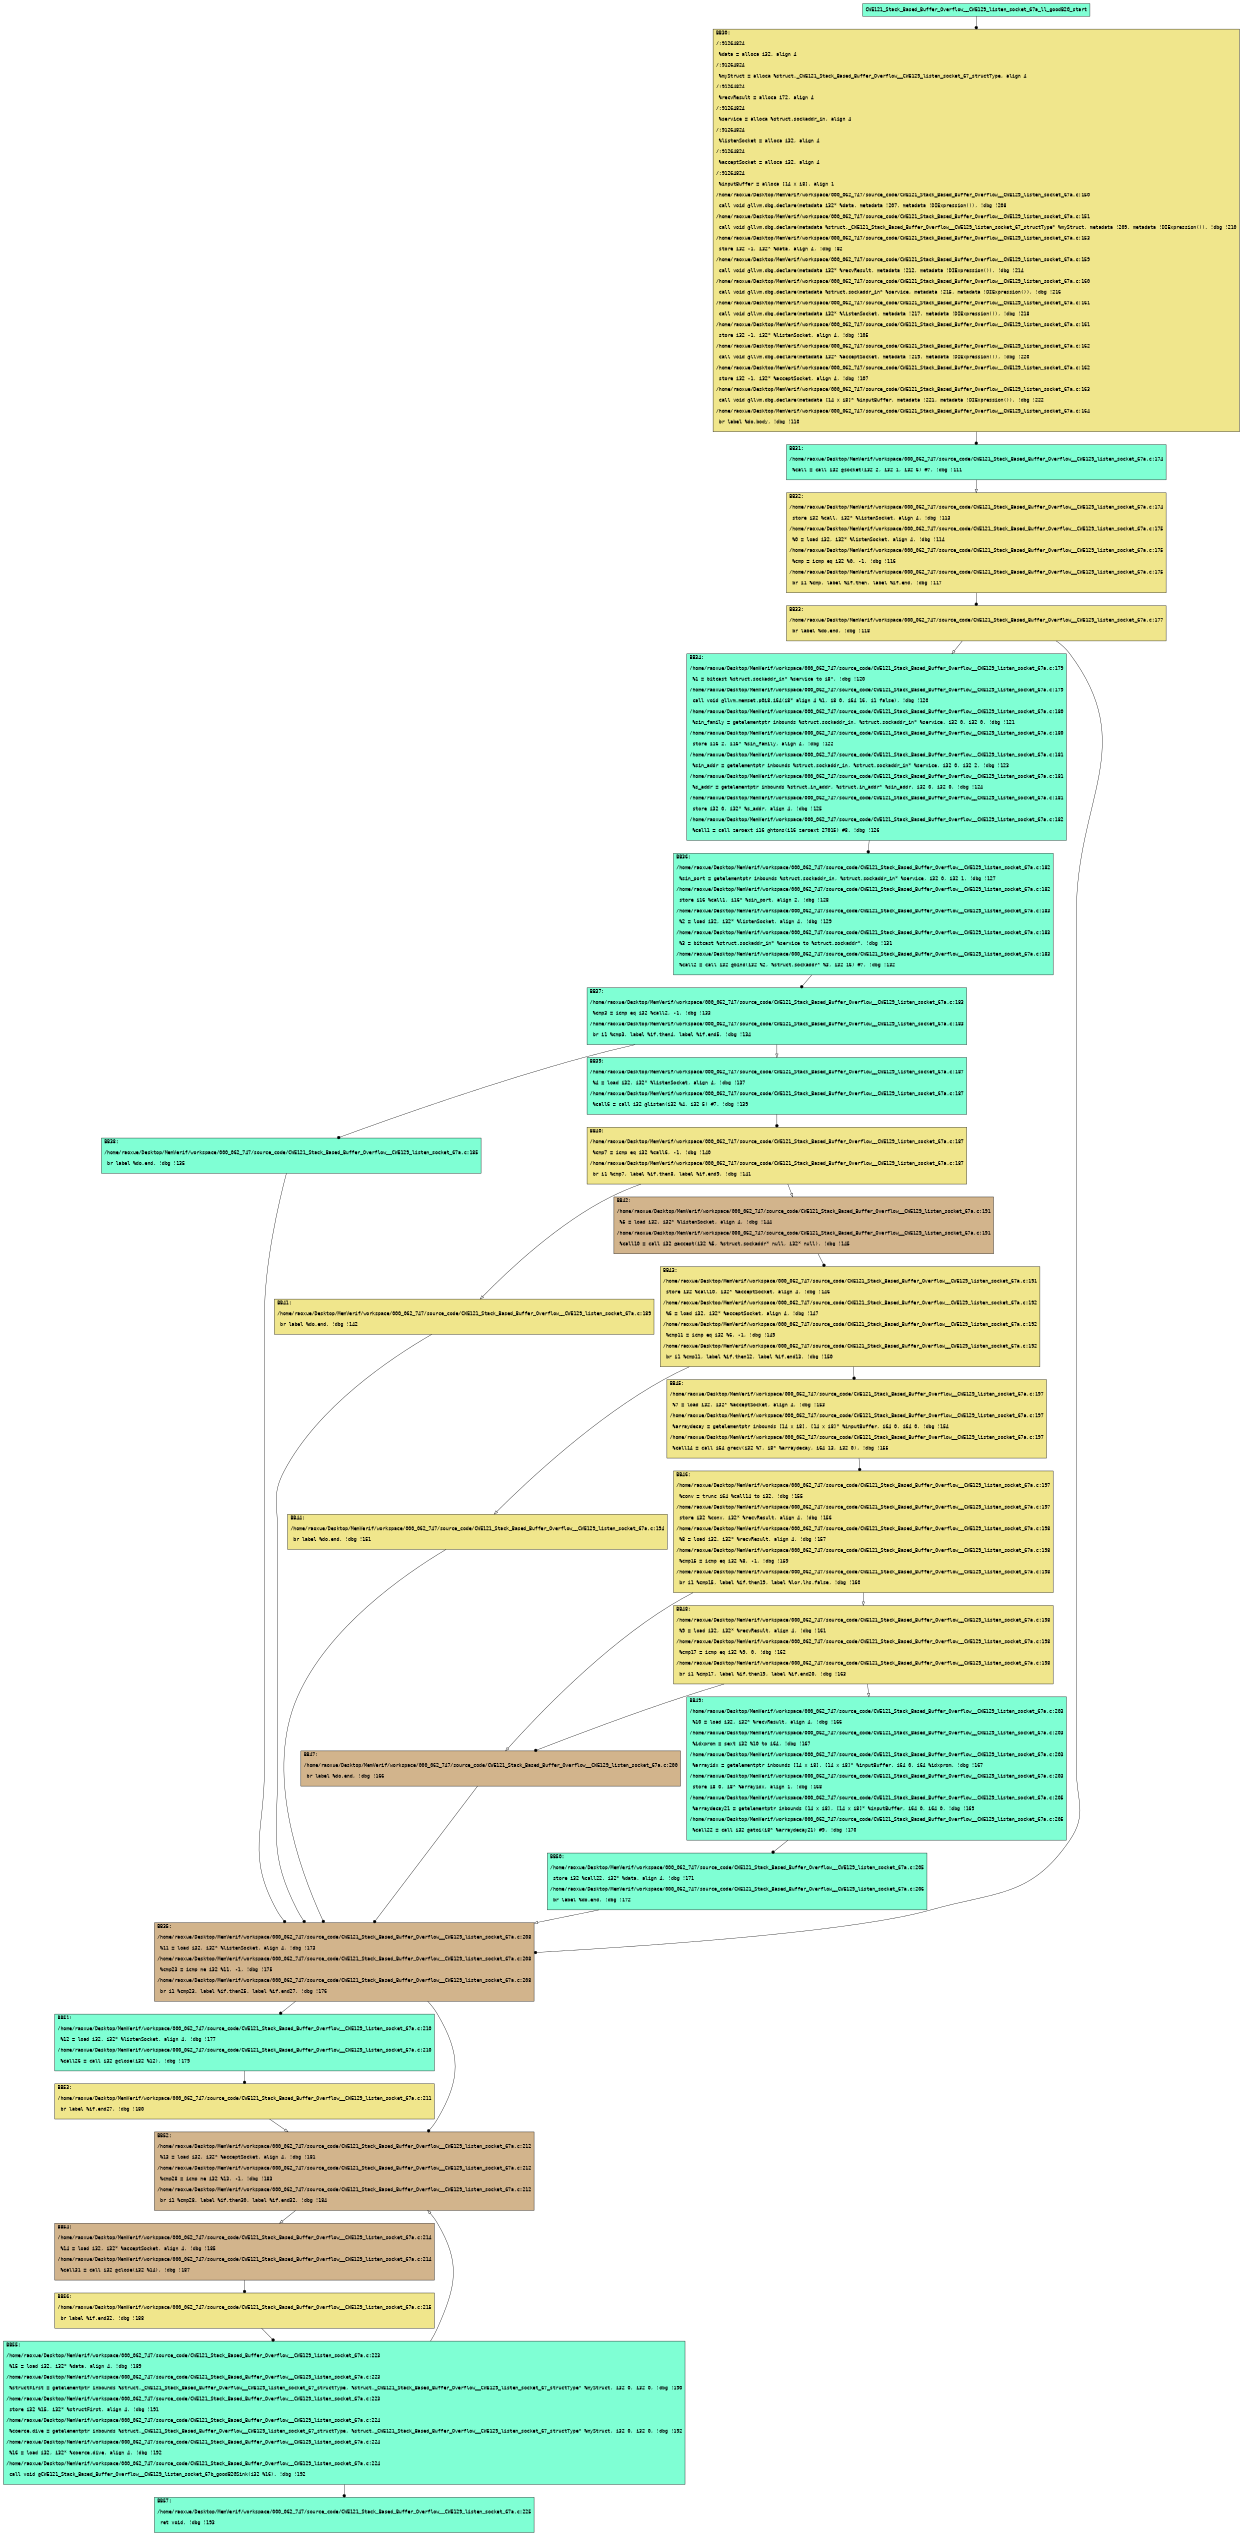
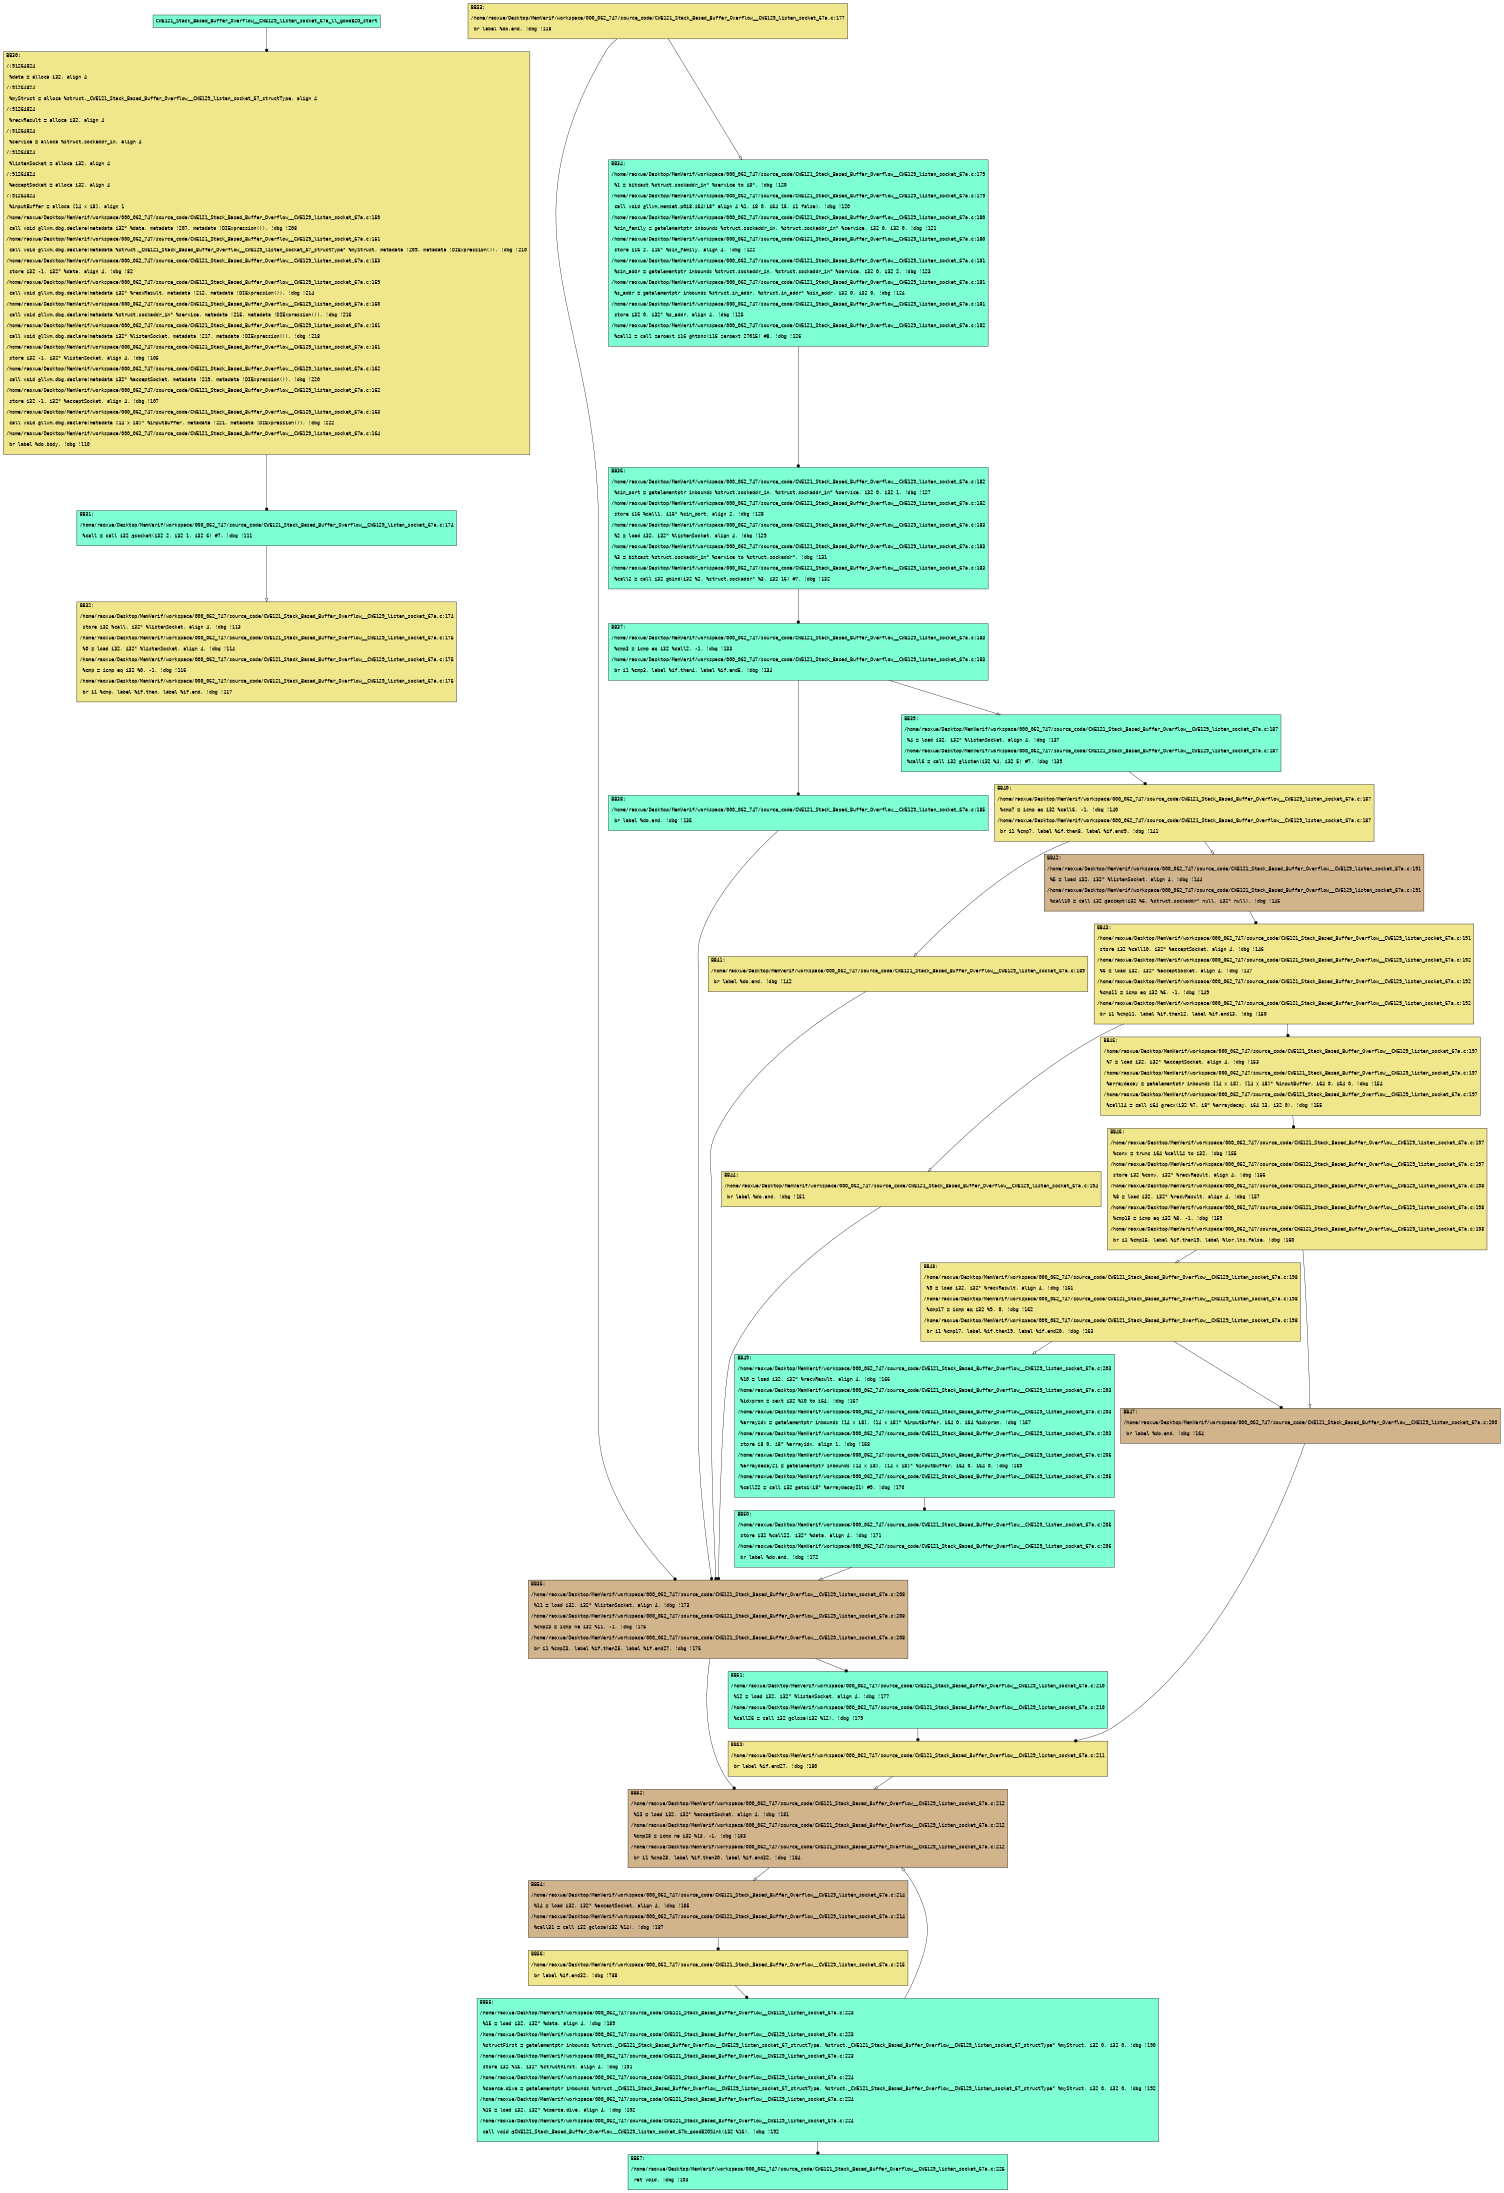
node "BB30:": text "%recvResult = alloca i72, align 4" -> "%recvResult = alloca i32, align 4"
edge "BB32:" -> "BB33:": removed
node "BB47:": text "br label %do.end, !dbg !166" -> "br label %do.end, !dbg !164"
edge "BB47:" -> "BB35:": now "BB47:" -> "BB53:"
node "BB56:": text "br label %if.end32, !dbg !188" -> "br label %if.end32, !dbg !788"
